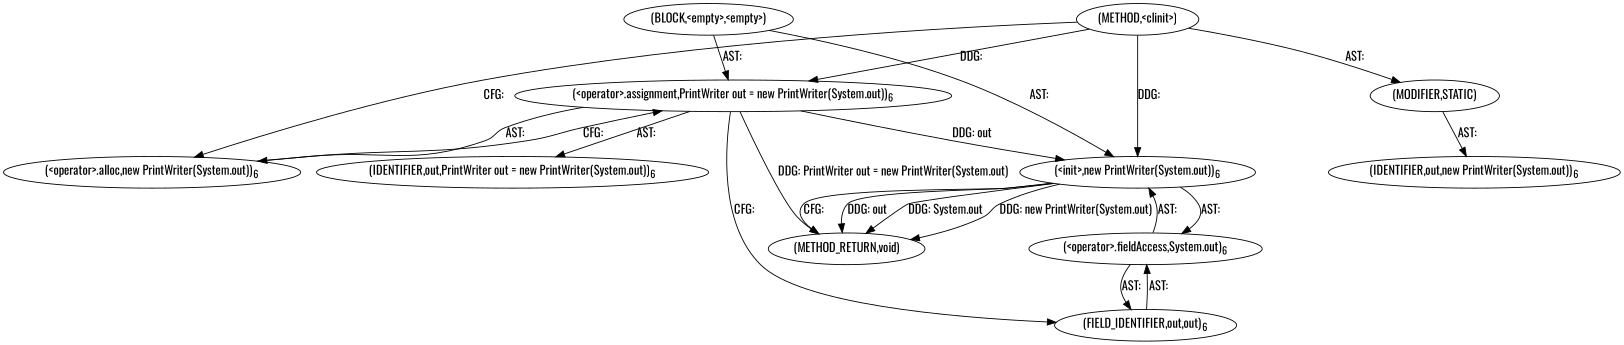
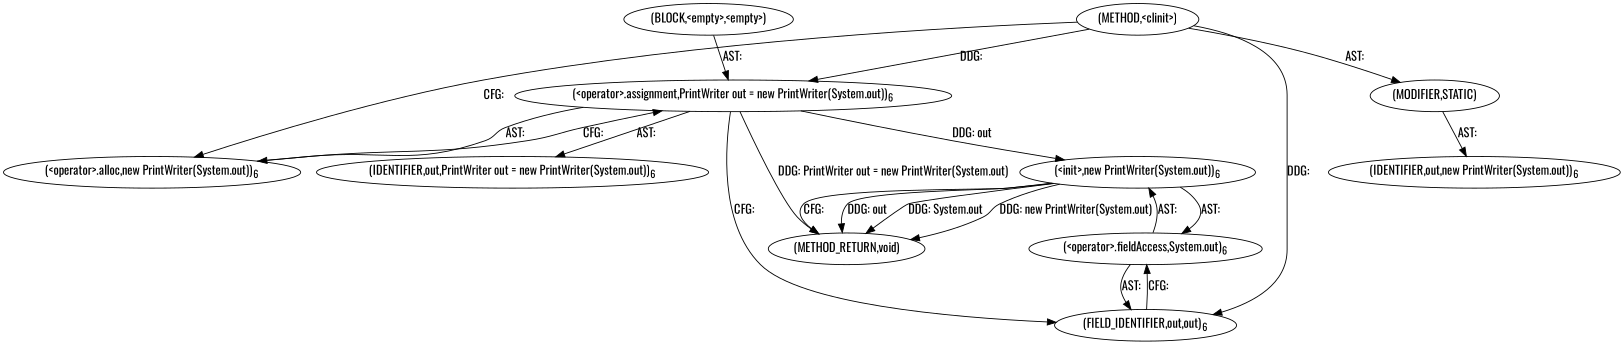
edge "(BLOCK,<empty>,<empty>)" -> "(<init>,new PrintWriter(System.out))": removed, label "AST:"
edge "(METHOD,<clinit>)" -> "(<init>,new PrintWriter(System.out))": now "(METHOD,<clinit>)" -> "(FIELD_IDENTIFIER,out,out)"
edge "(FIELD_IDENTIFIER,out,out)" -> "(<operator>.fieldAccess,System.out)": label "AST: " -> "CFG: "
